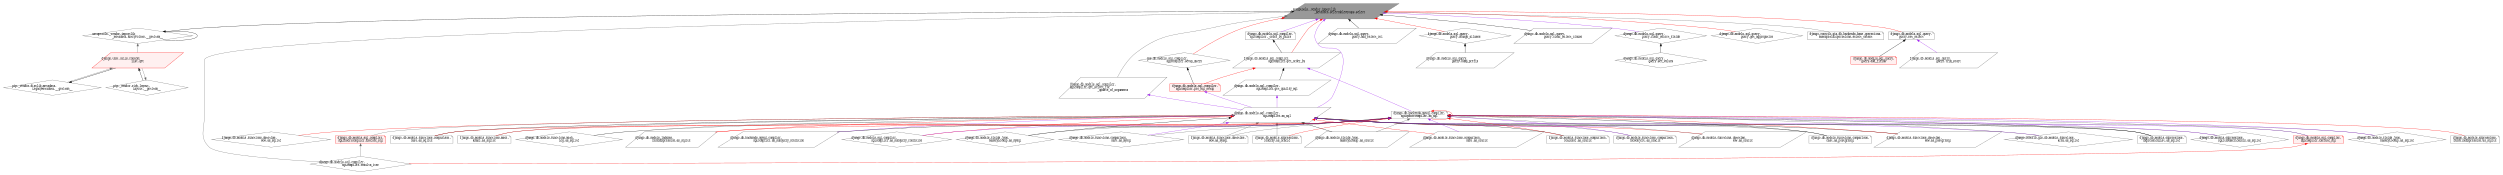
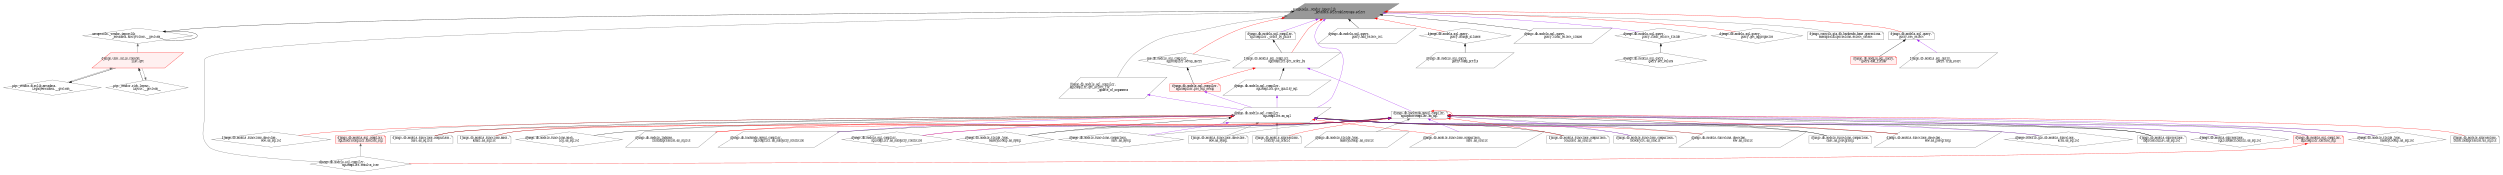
edge "django.db.models.fields.json. HasKeyLookup.as_oracle" -> "django.db.models.sql.compiler. SQLCompiler.as_sql": removed
